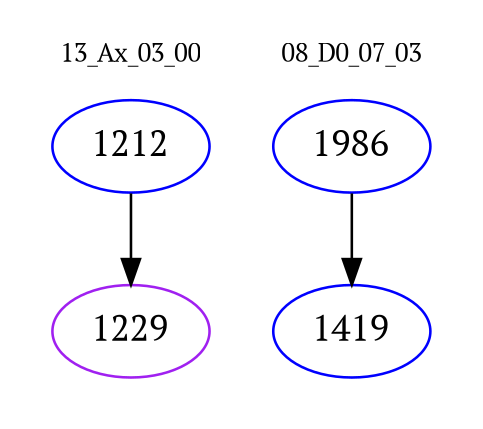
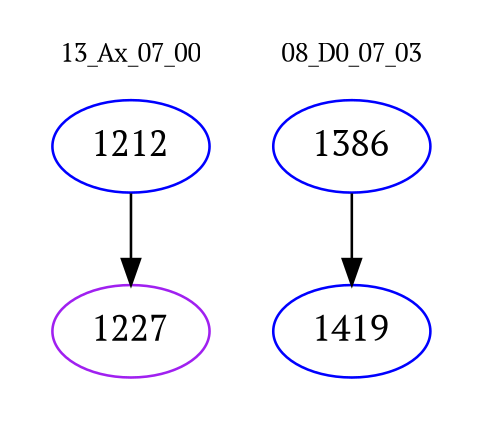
cluster "13_Ax_03_00": label "13_Ax_03_00" -> "13_Ax_07_00"
node "1986": label "1986" -> "1386"
node "1229": label "1229" -> "1227"
